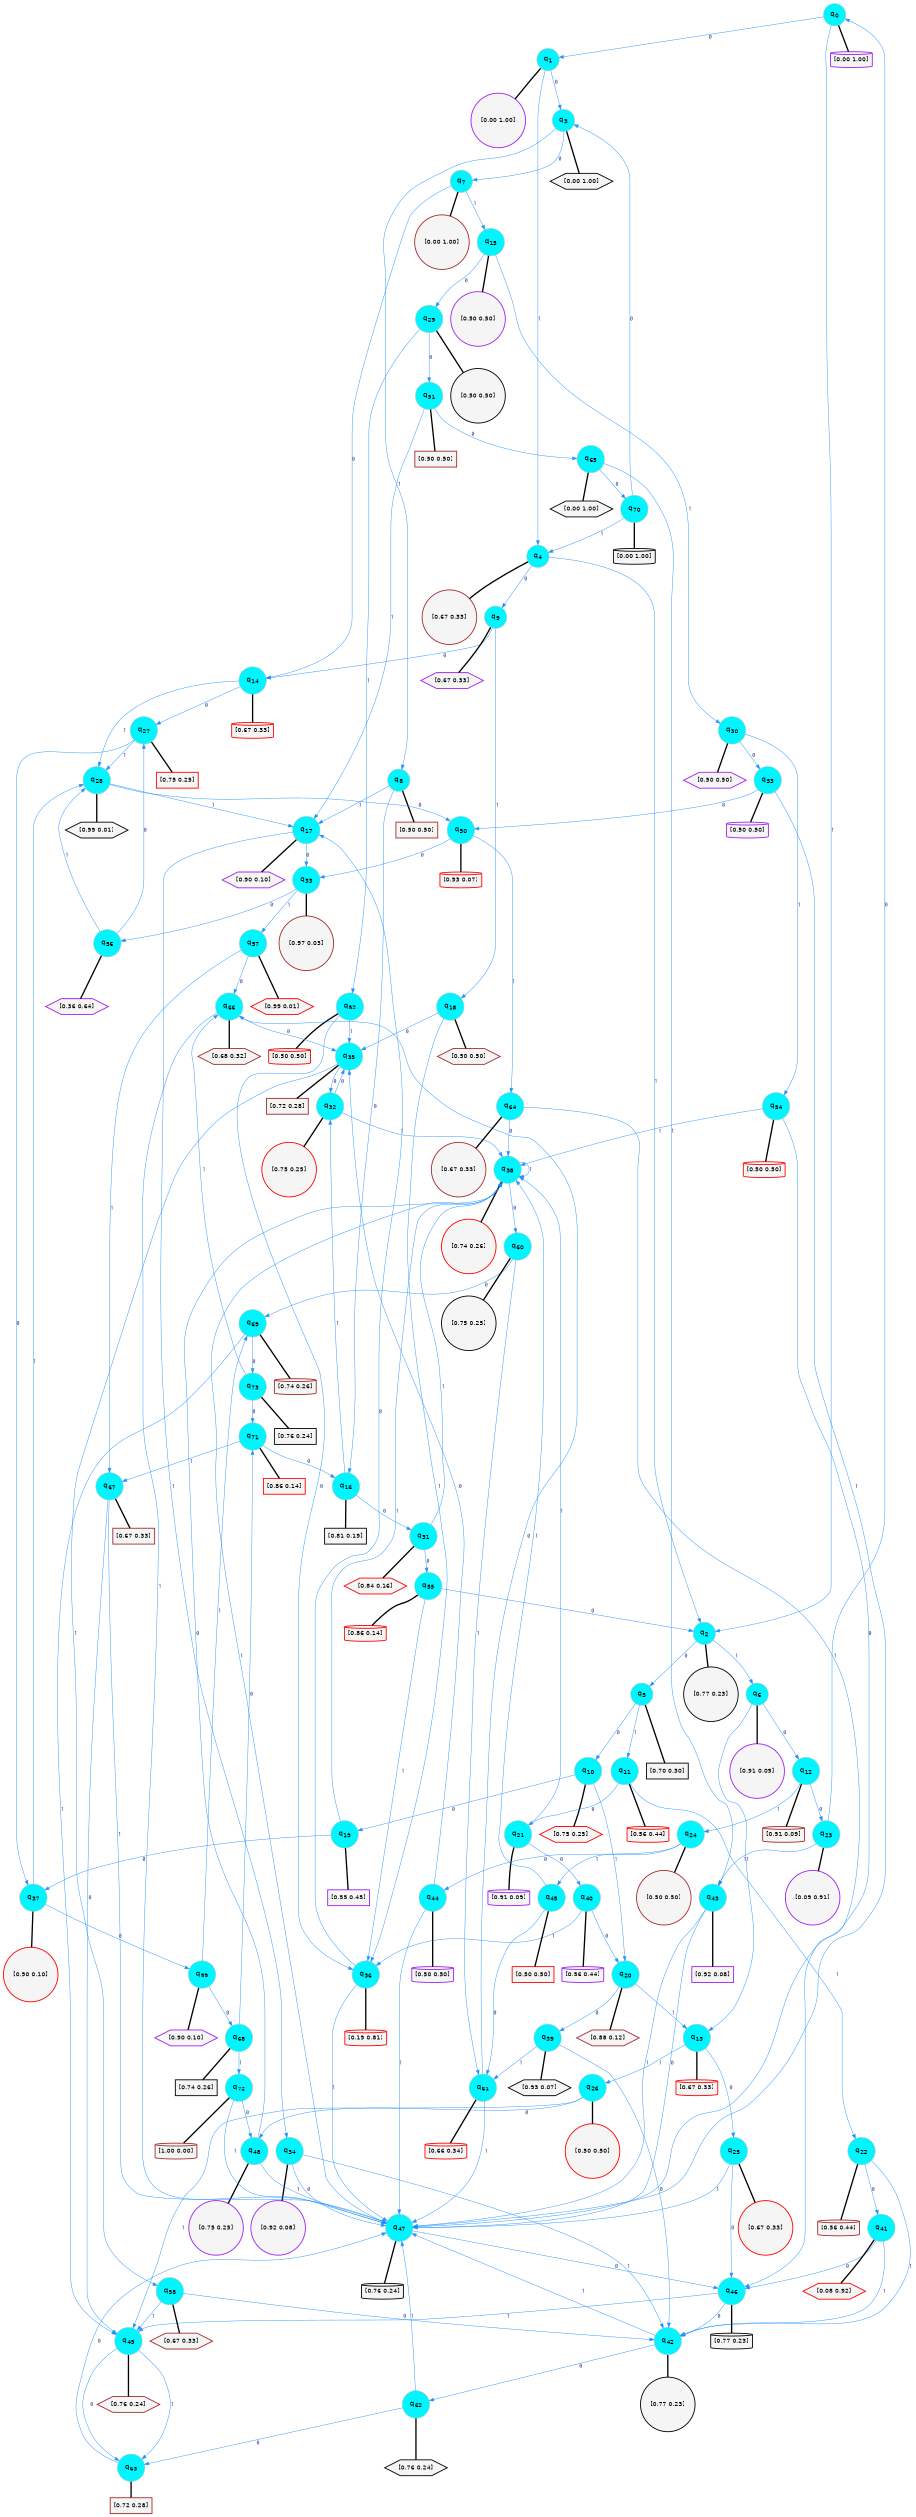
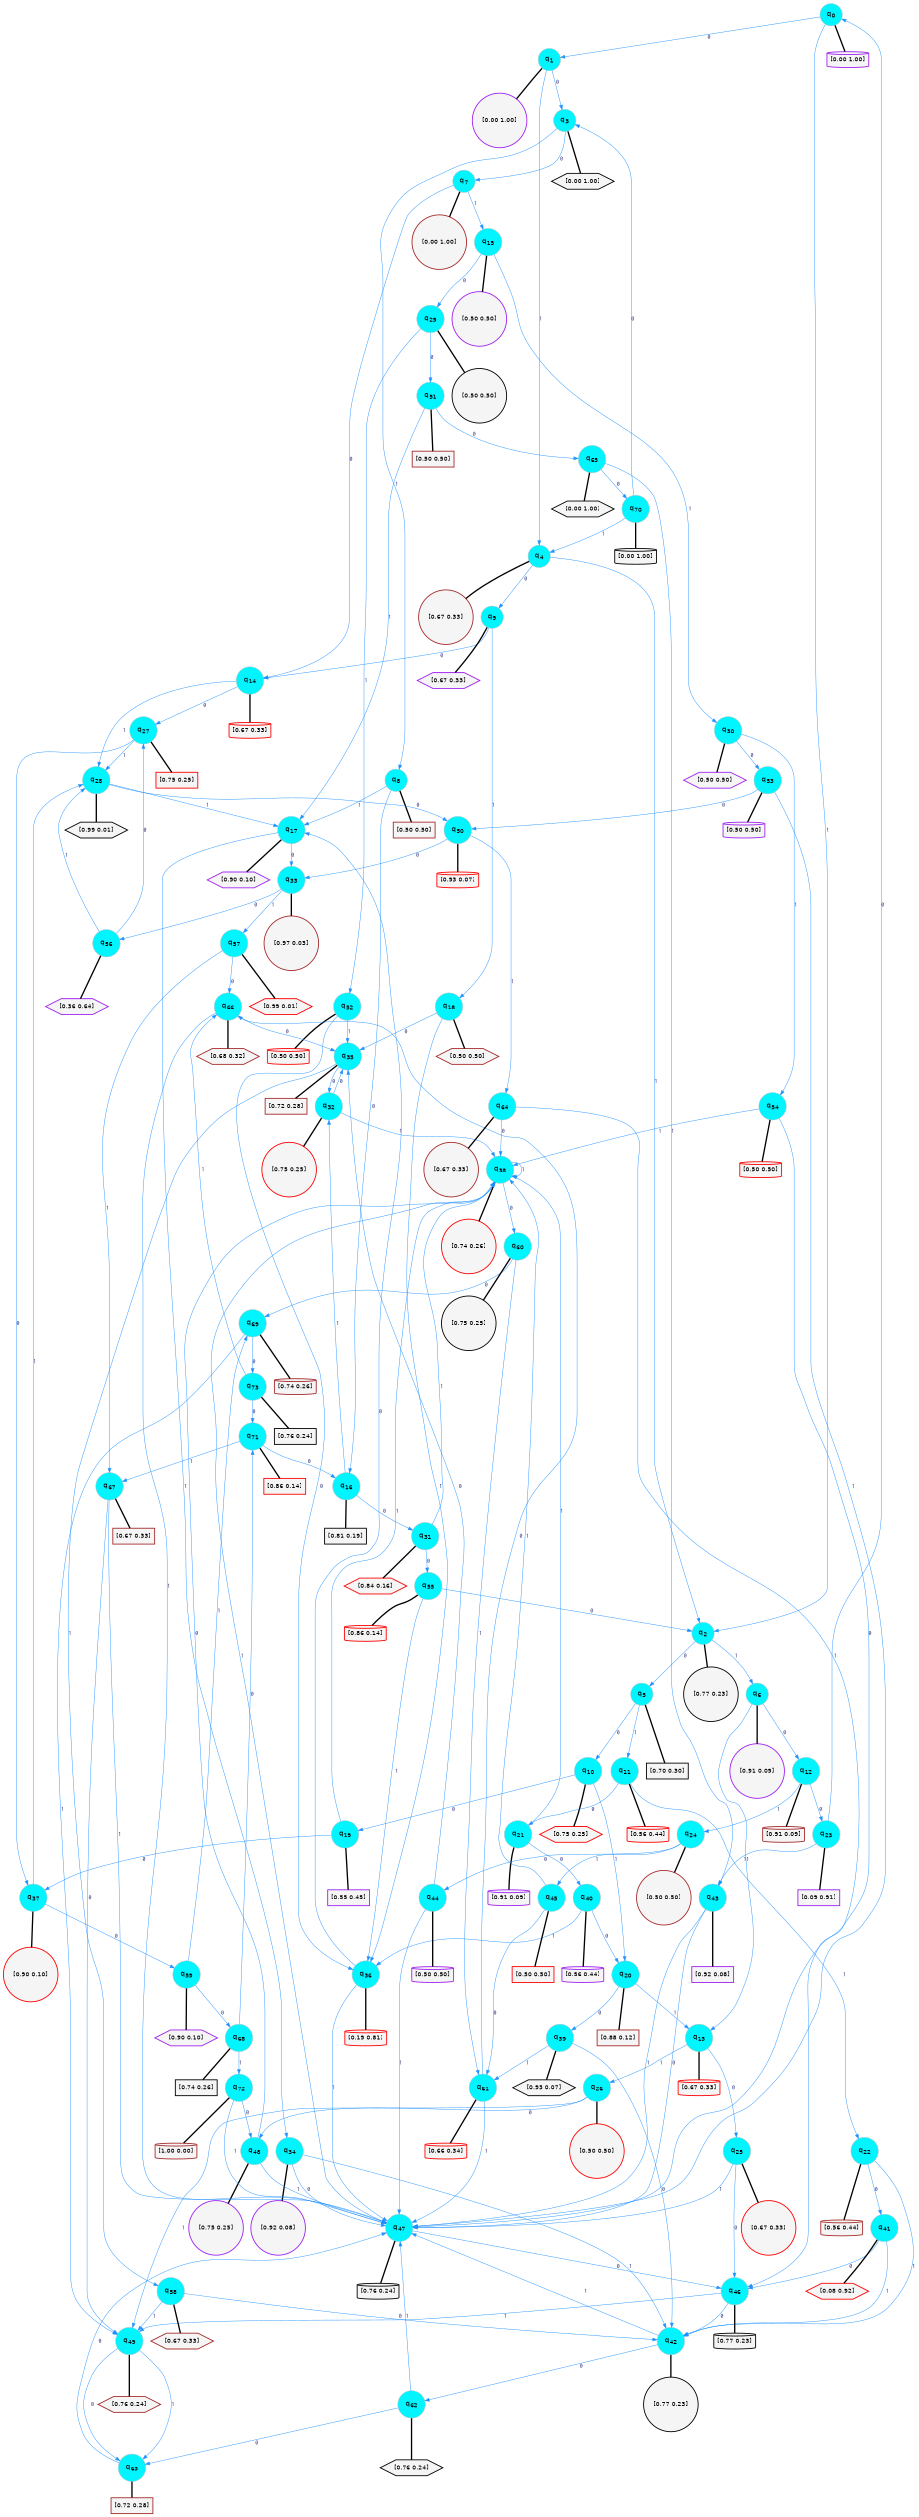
node "[0.09 0.91]": shape circle -> box
node "[0.88 0.12]": shape hexagon -> box
